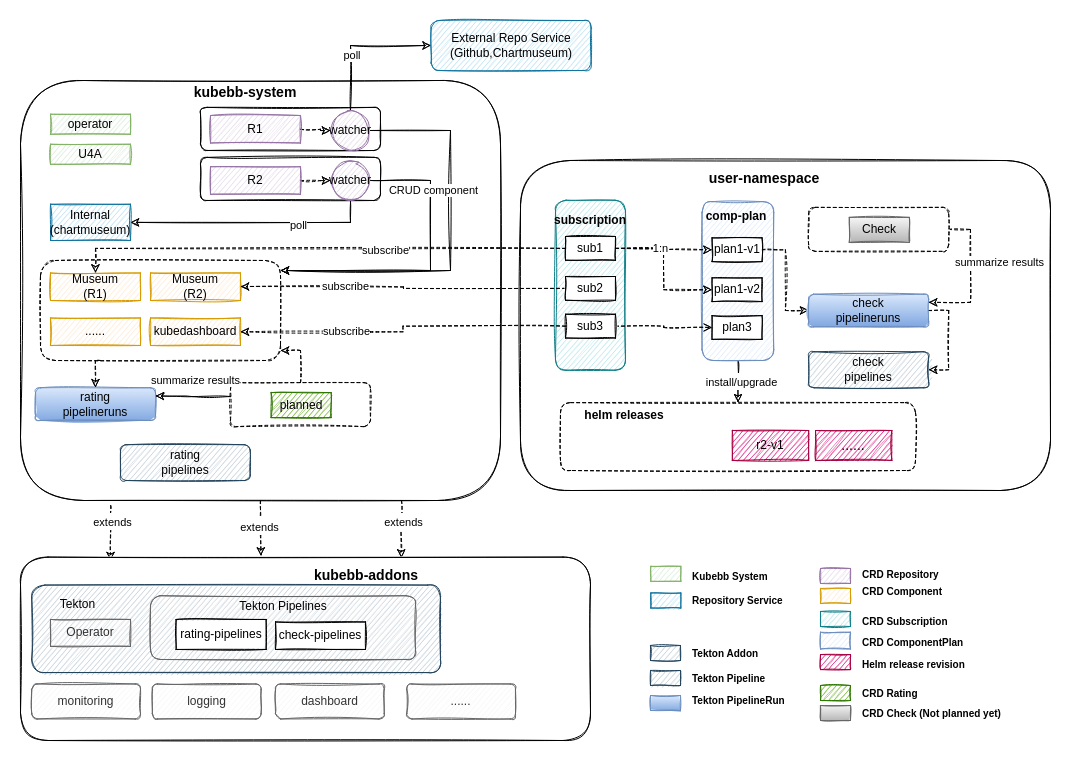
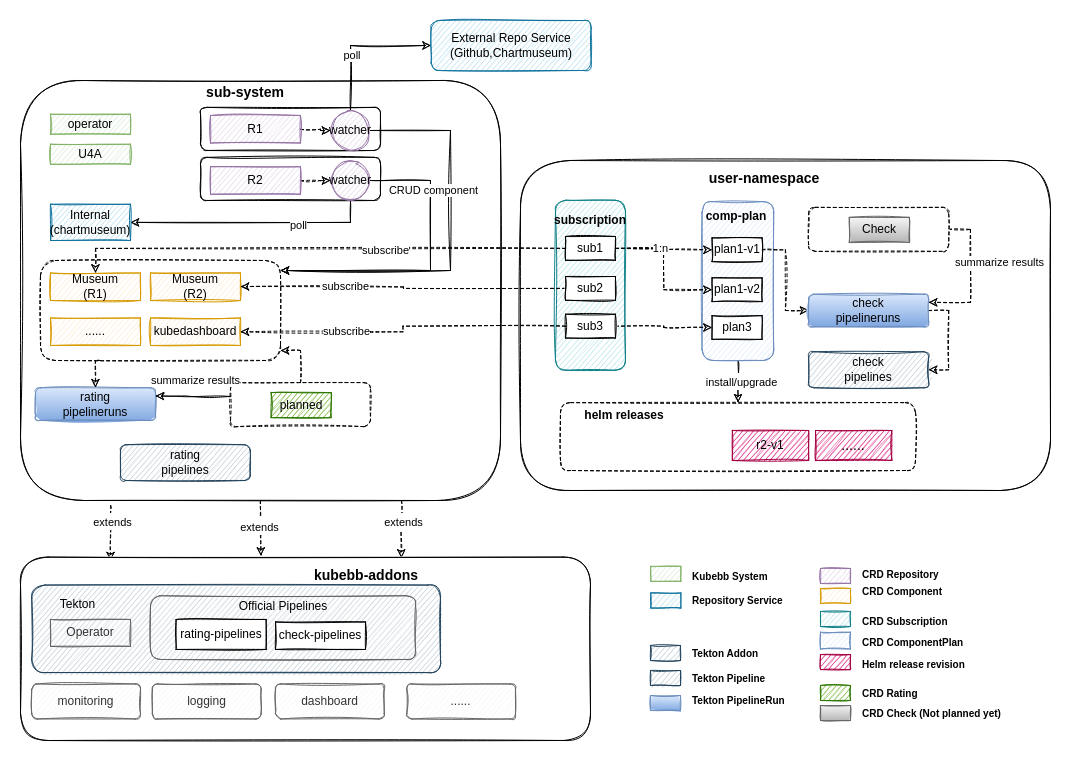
node "kubebb-system": label "kubebb-system" -> "sub-system"
edge "sub3" -> "plan3": arrowhead open -> classic
node "Tekton Pipelines": label "Tekton Pipelines" -> "Official Pipelines"
